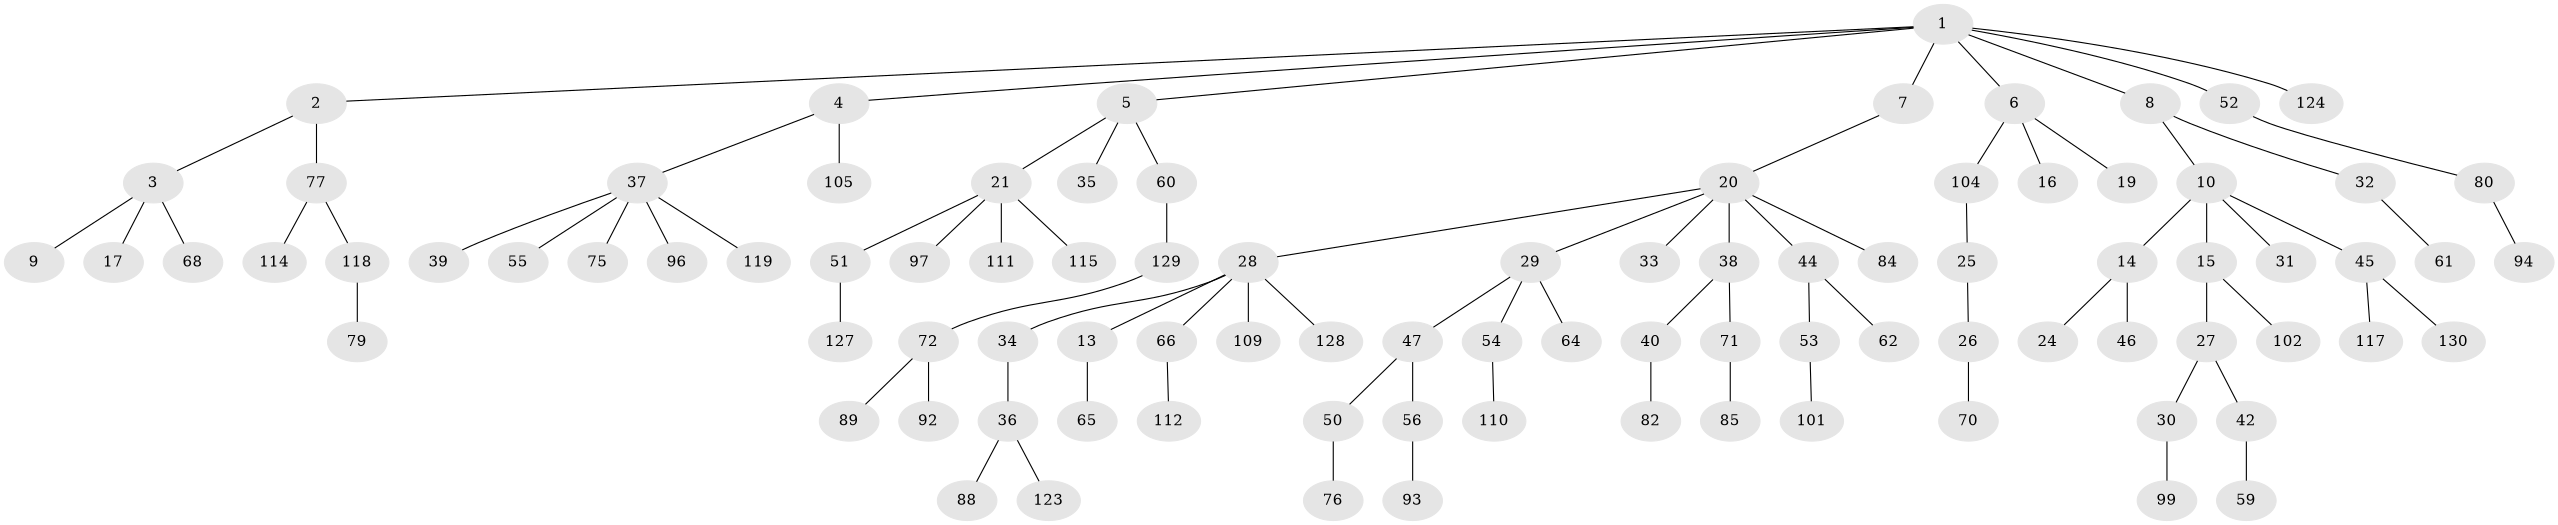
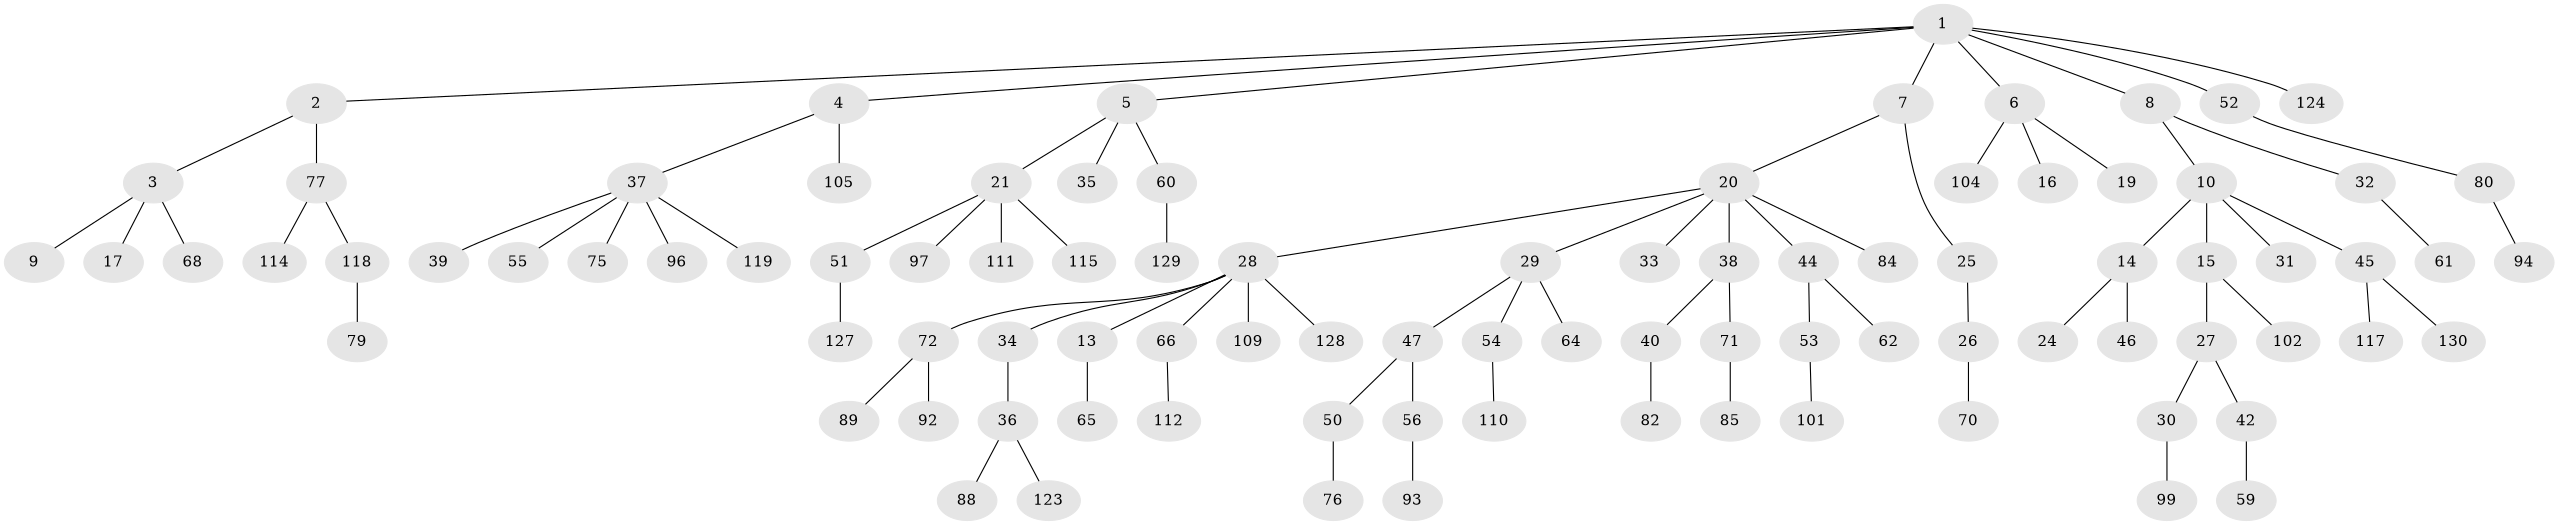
edge "104" -- "25": now "7" -- "25"
edge "129" -- "72": now "28" -- "72"
